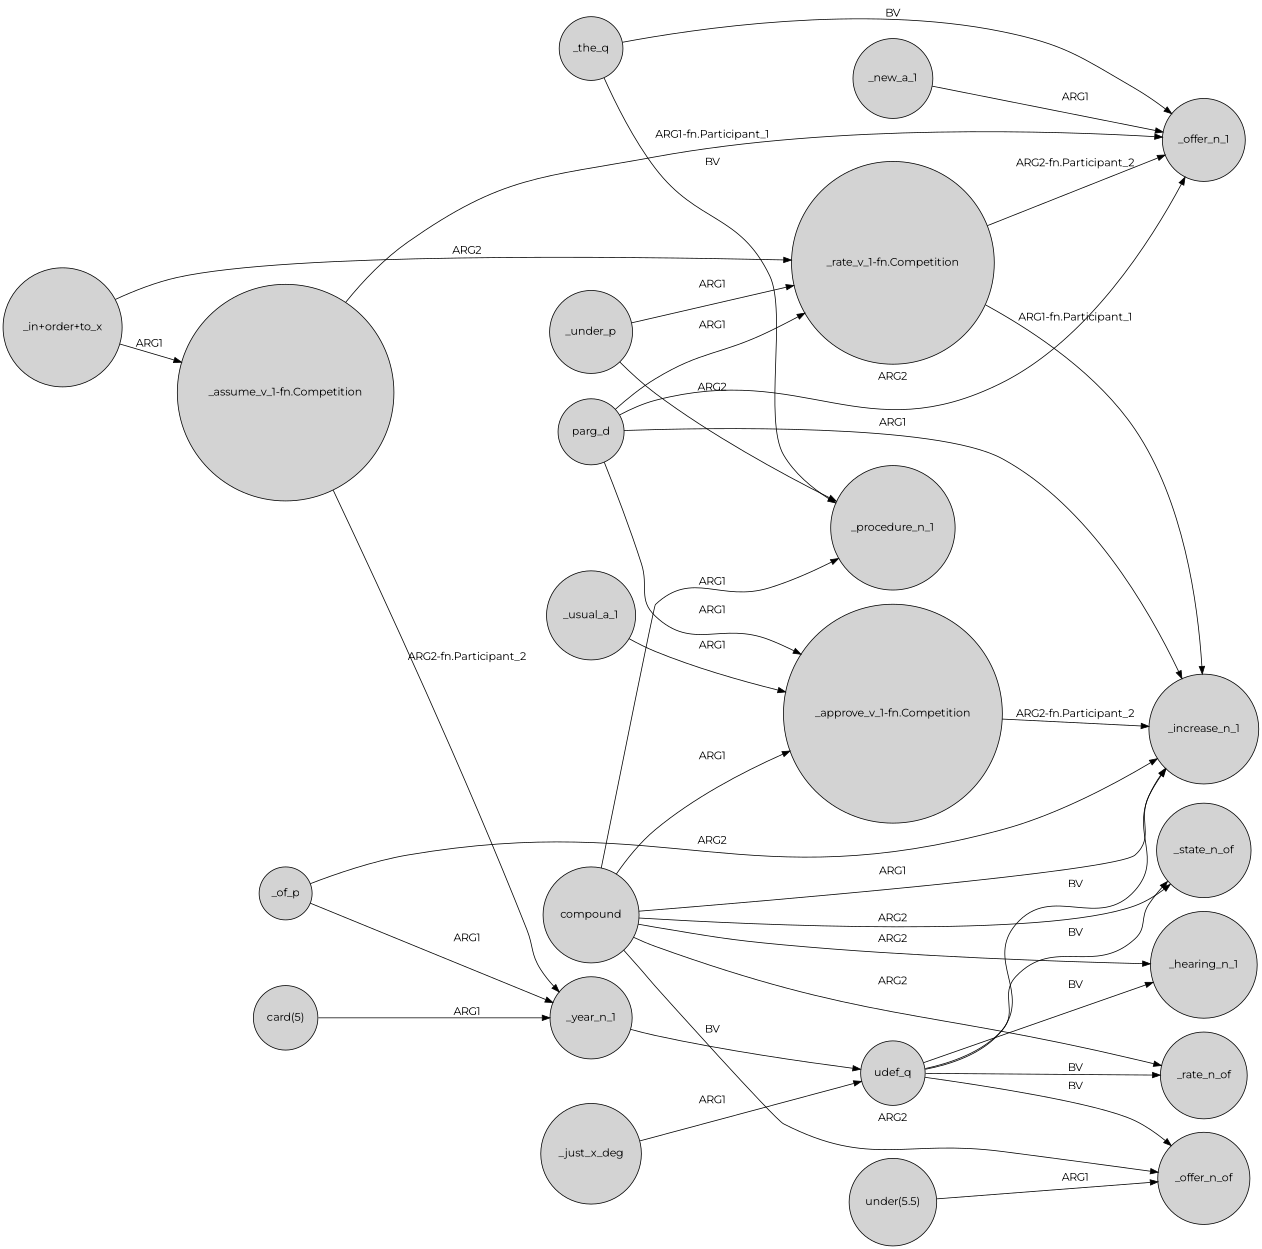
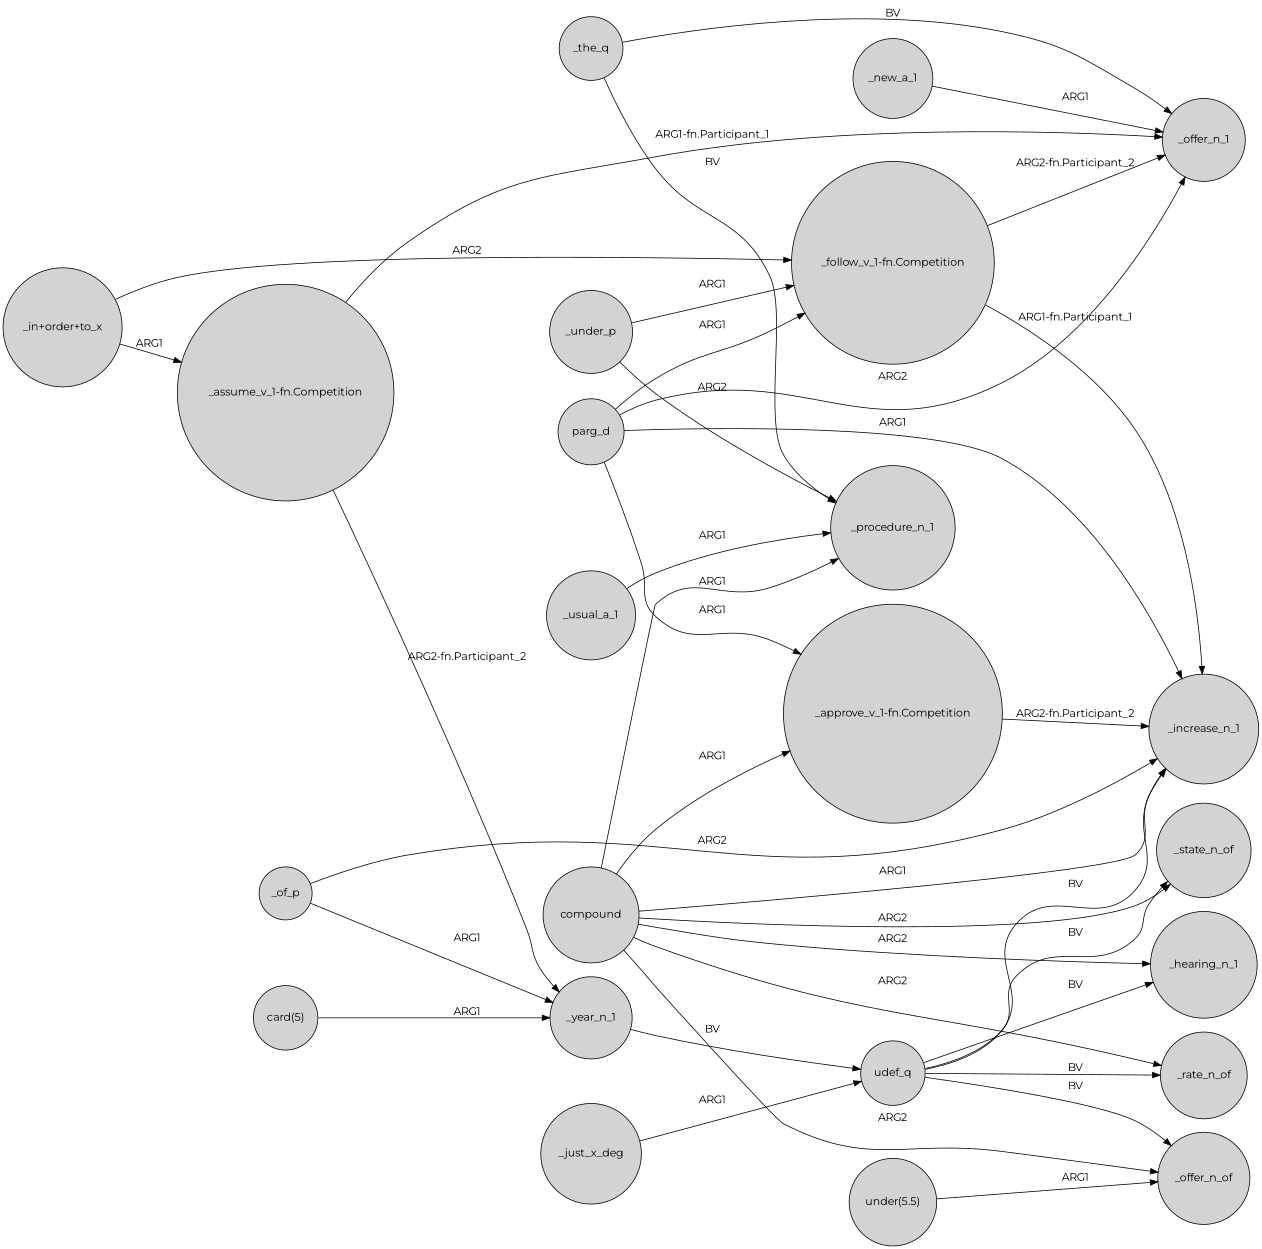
node "_rate_v_1-fn.Competition": label "_rate_v_1-fn.Competition" -> "_follow_v_1-fn.Competition"
edge "_usual_a_1" -> "_approve_v_1-fn.Competition": now "_usual_a_1" -> "_procedure_n_1"
